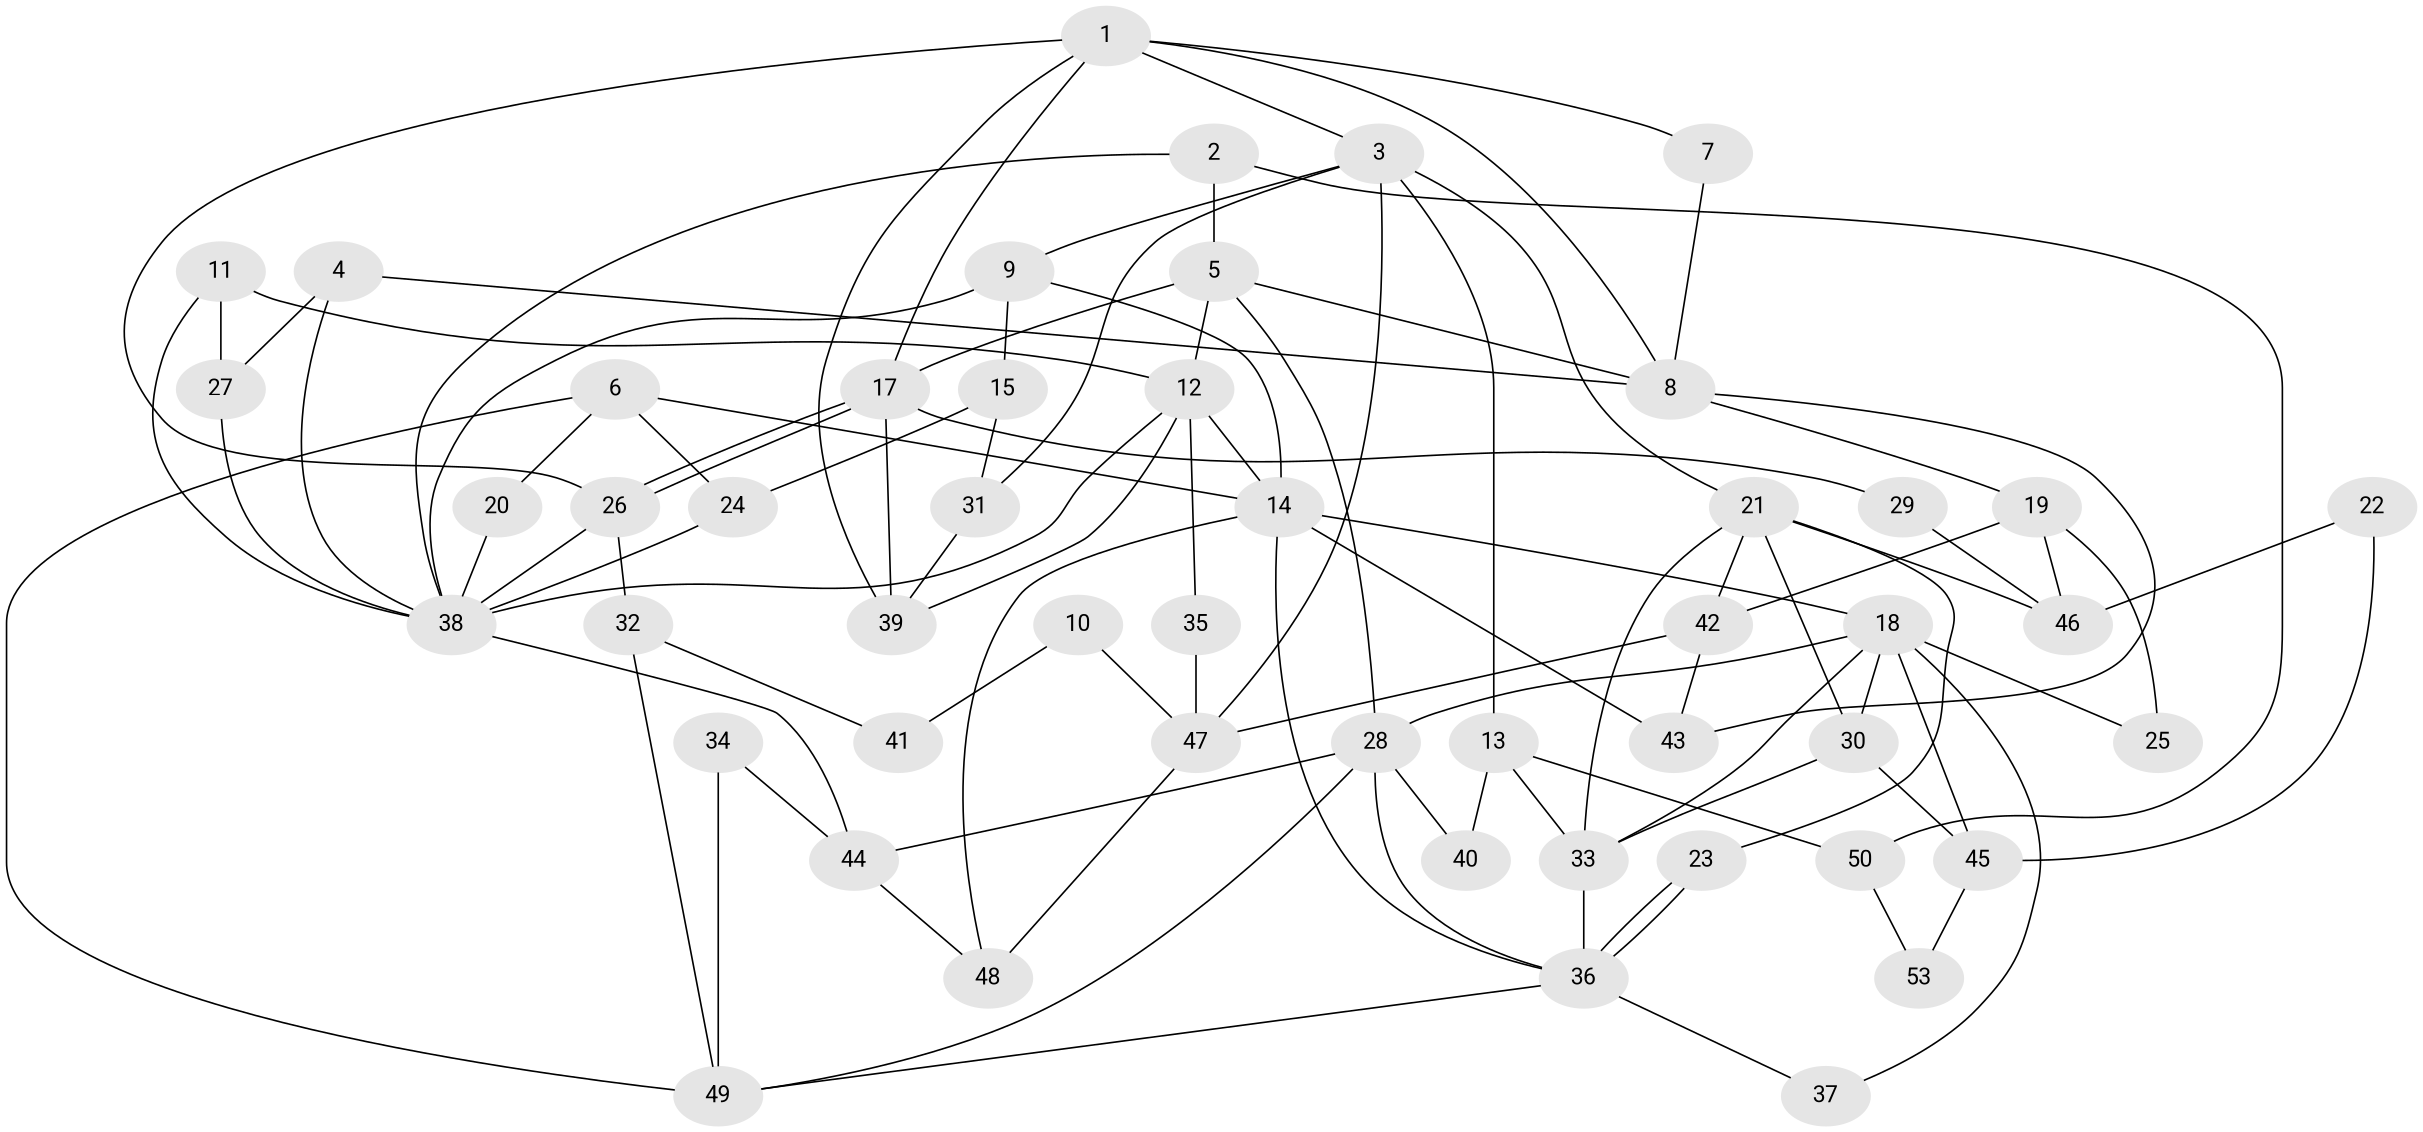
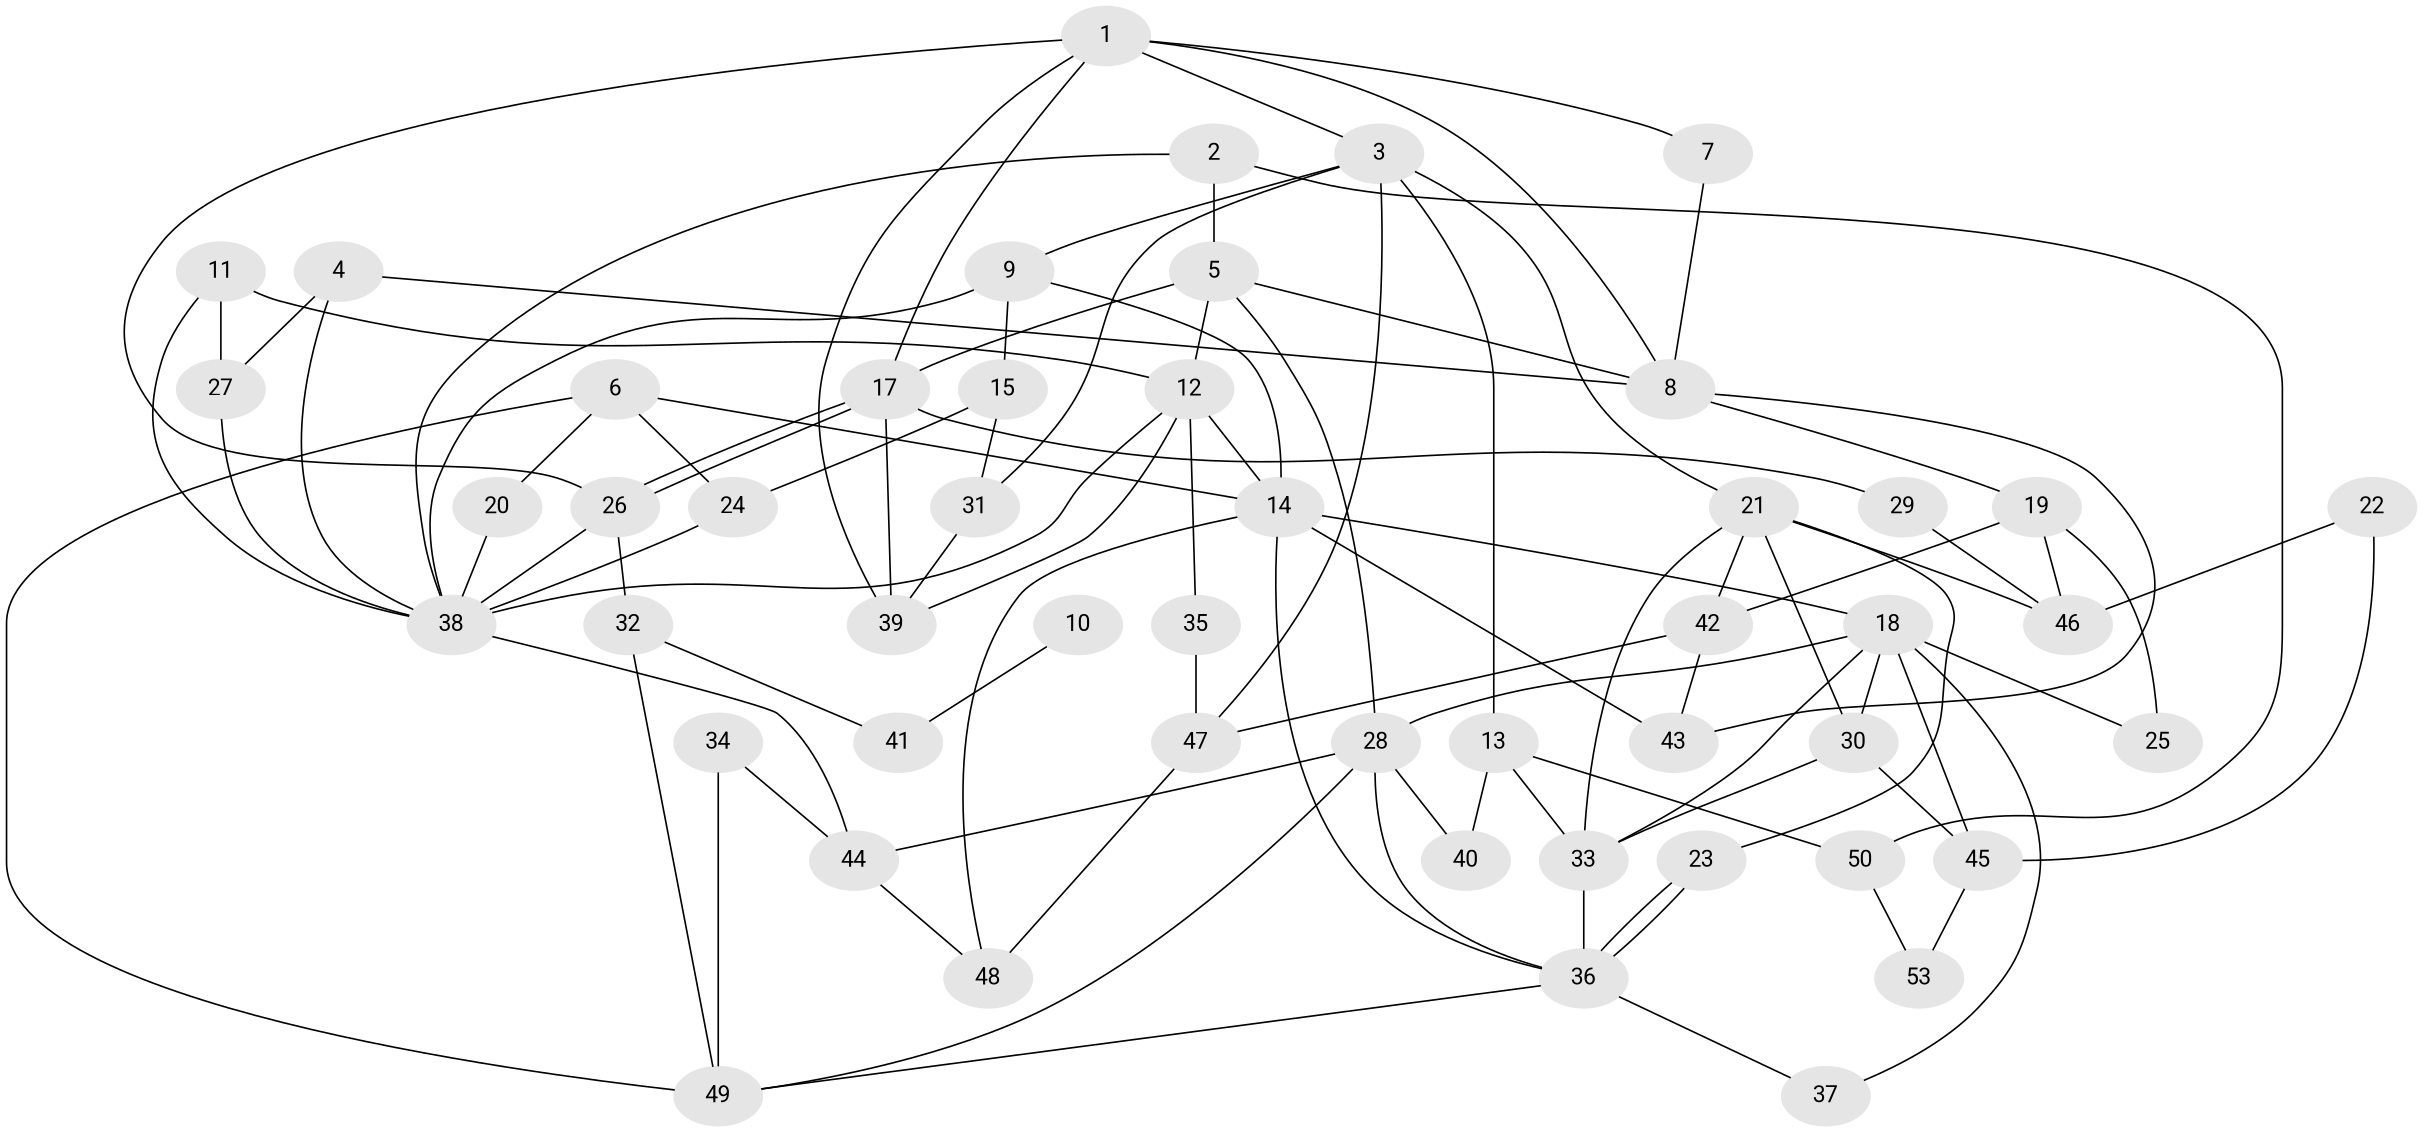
edge "10" -- "47": removed
